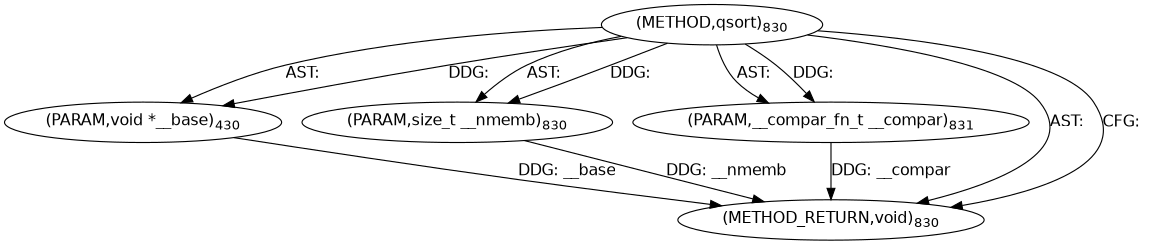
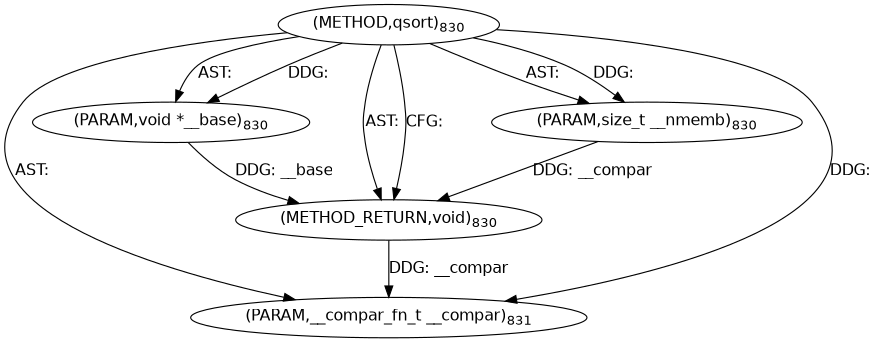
node "(PARAM,void *__base)": text "430" -> "830"
edge "(PARAM,__compar_fn_t __compar)" -> "(METHOD_RETURN,void)": reversed
edge "(PARAM,size_t __nmemb)" -> "(METHOD_RETURN,void)": label "DDG: __nmemb" -> "DDG: __compar"
